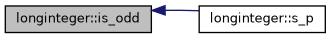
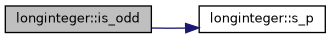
edge "longinteger::s_p" -> "longinteger::is_odd": reversed
